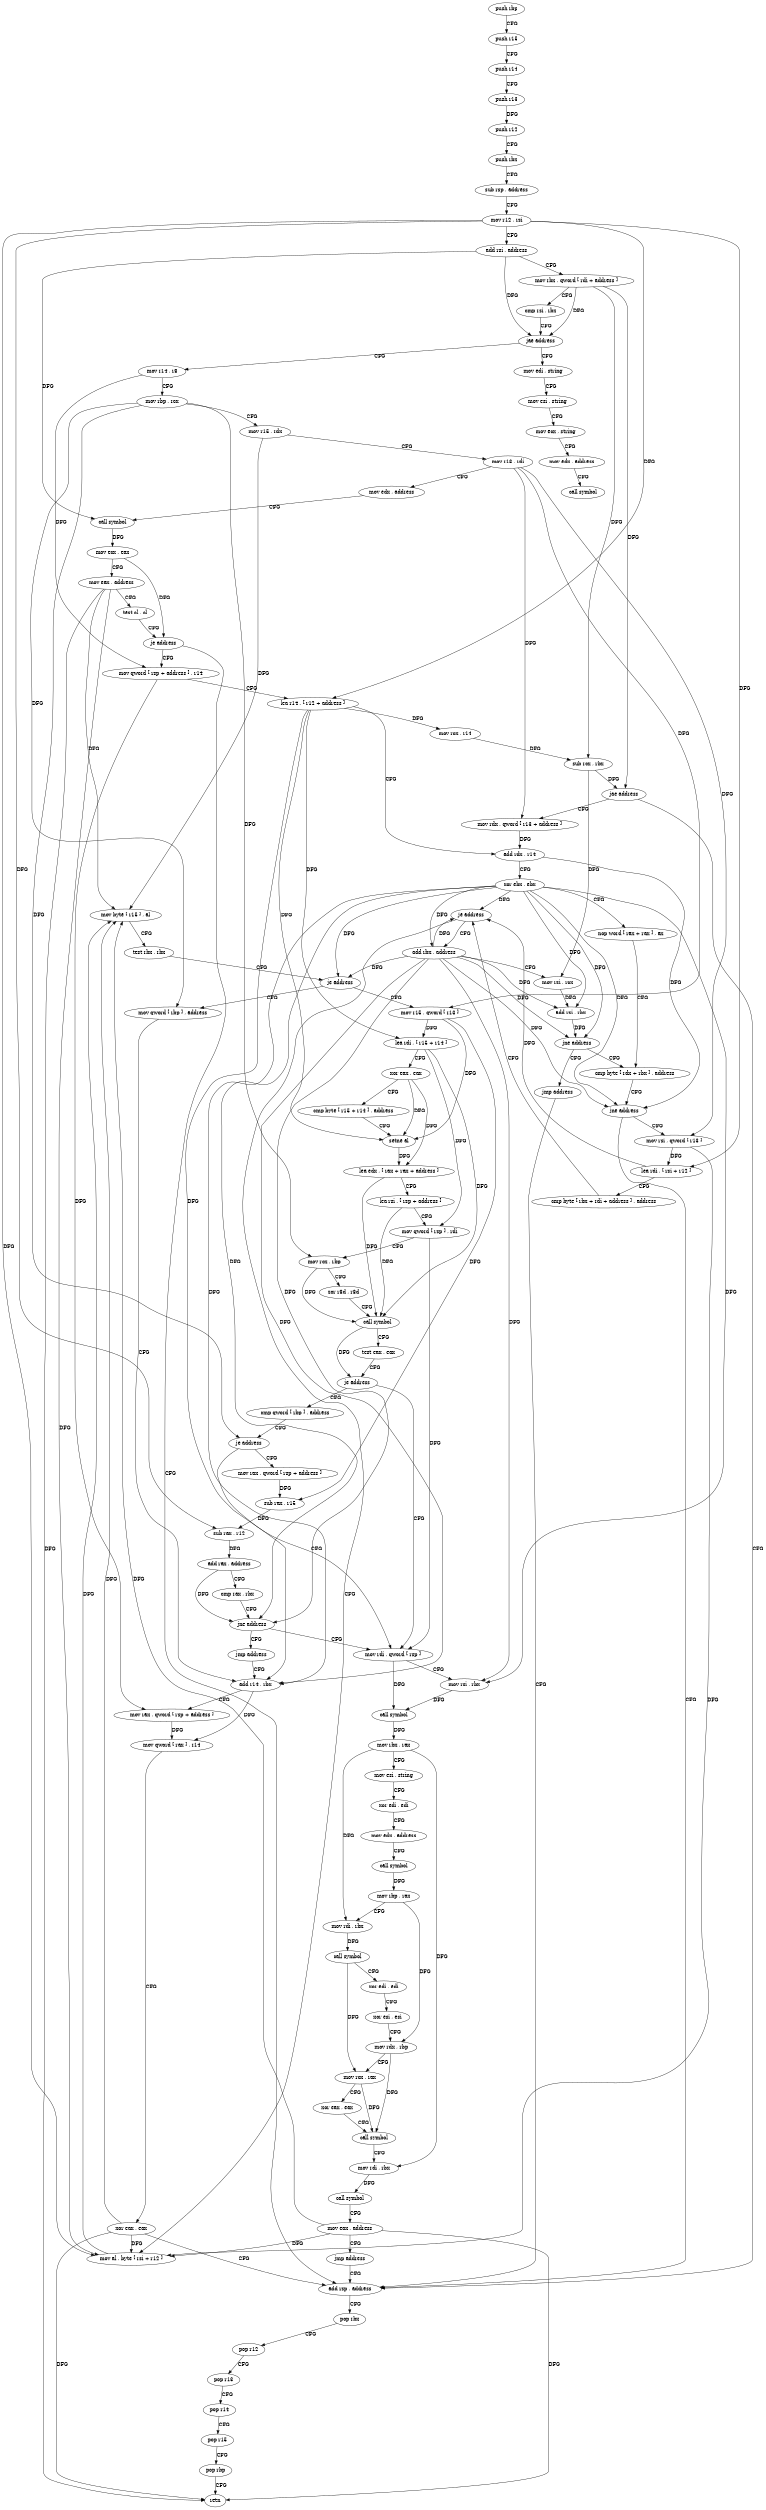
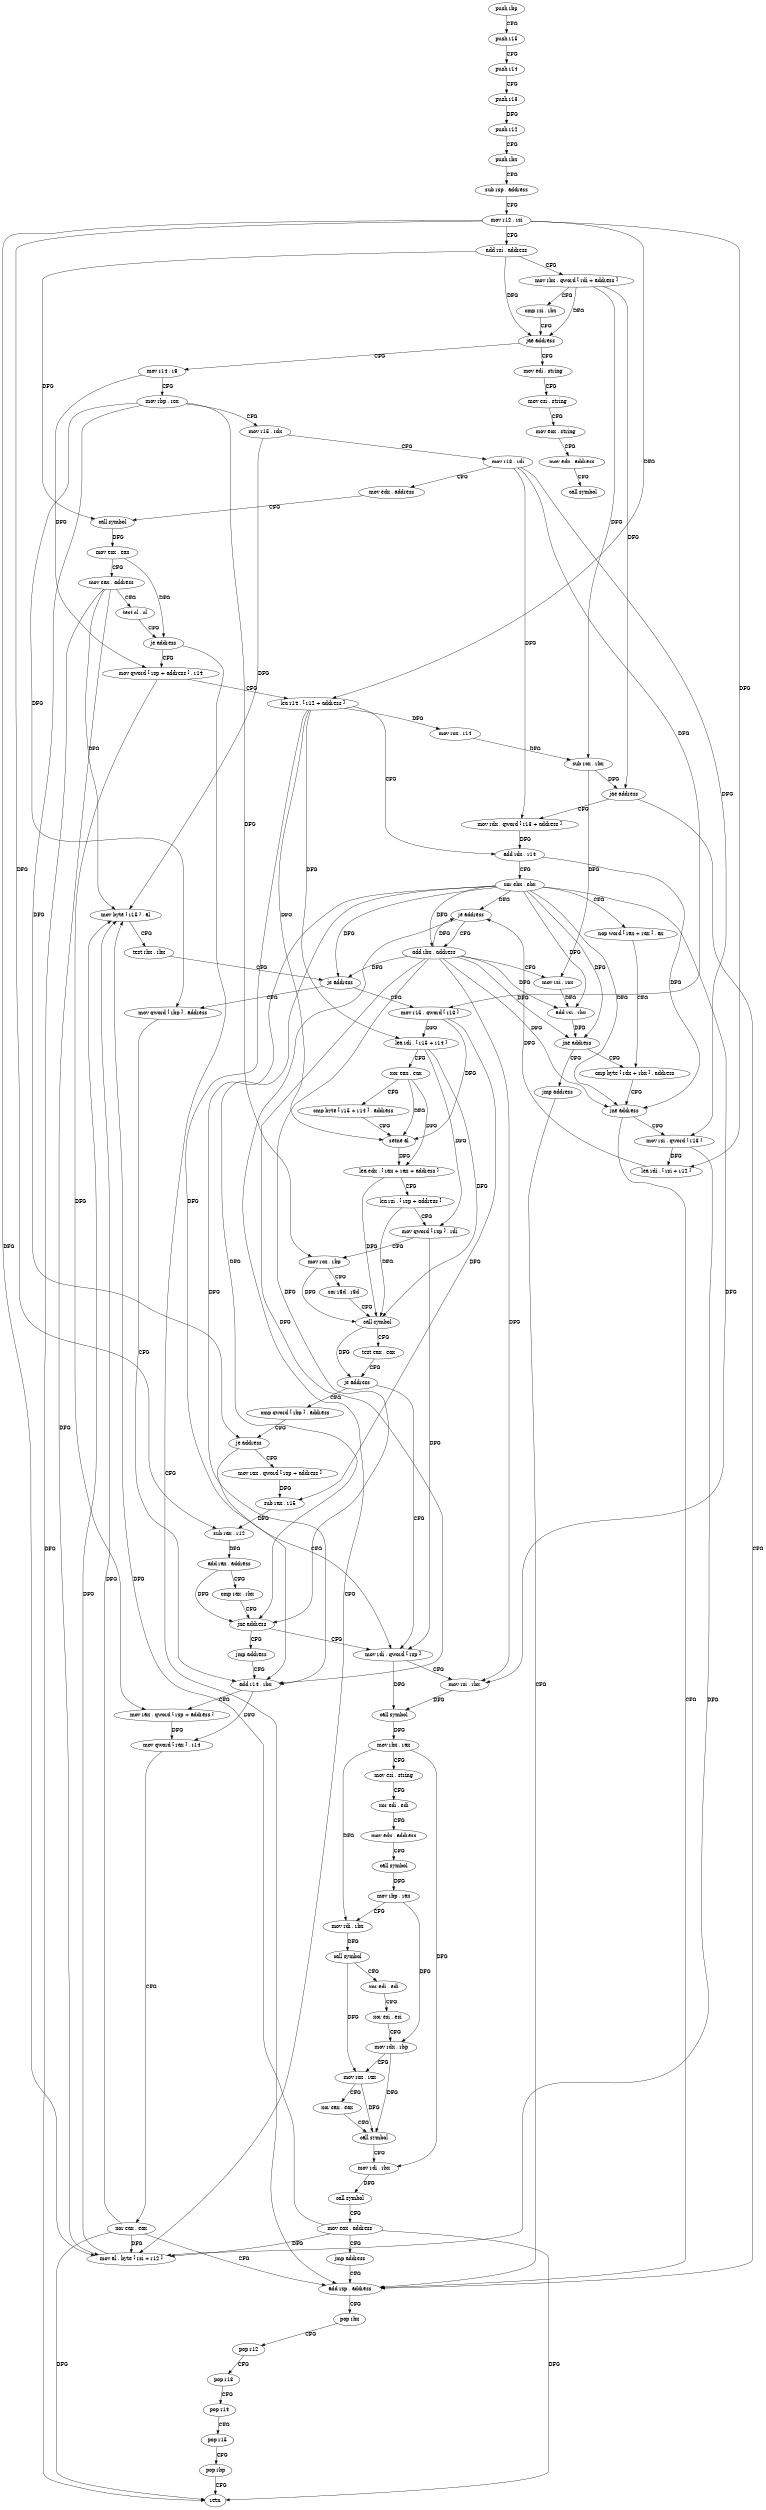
node "cmp byte [ rbx + rdi + address ] , address": removed
